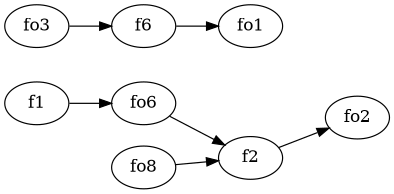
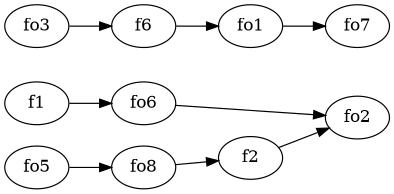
node "fo7": added
edge "fo6" -> "f2": now "fo6" -> "fo2"
node "fo5": added
